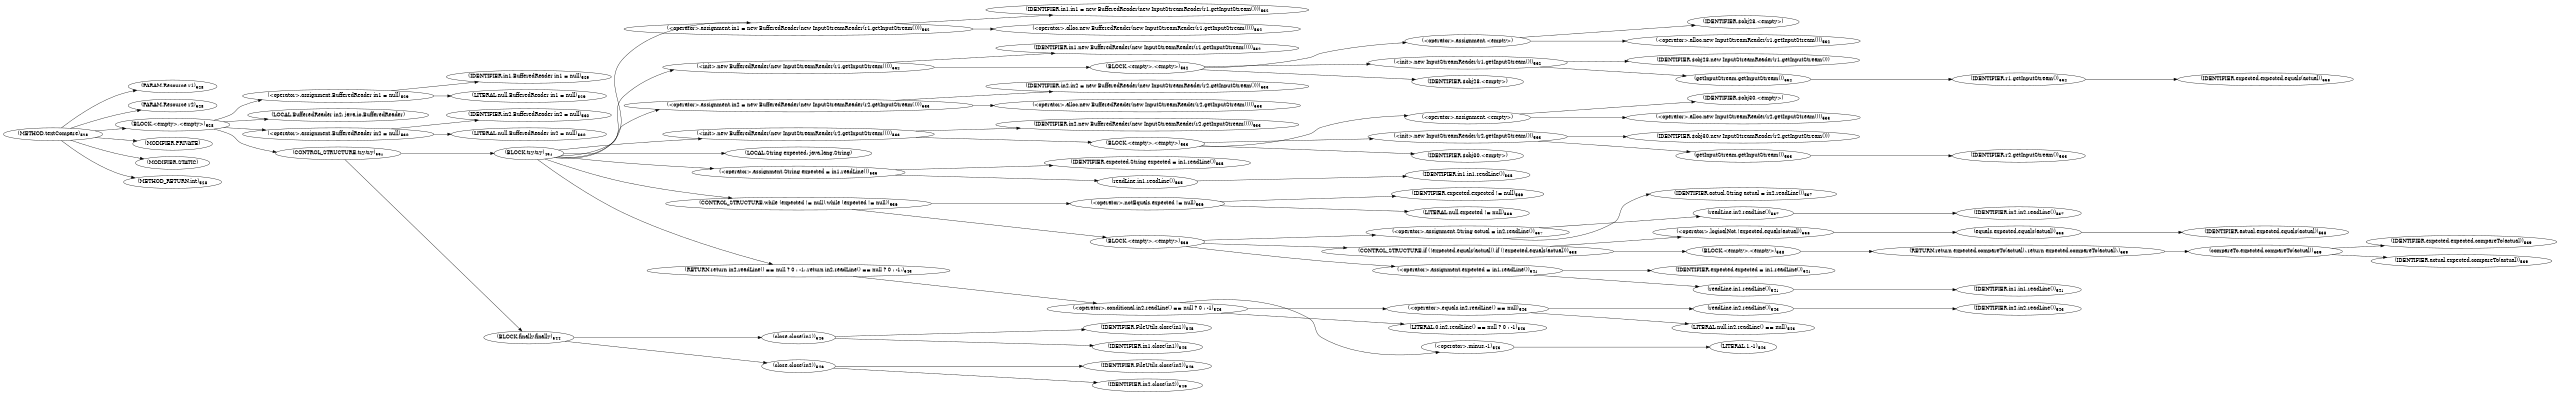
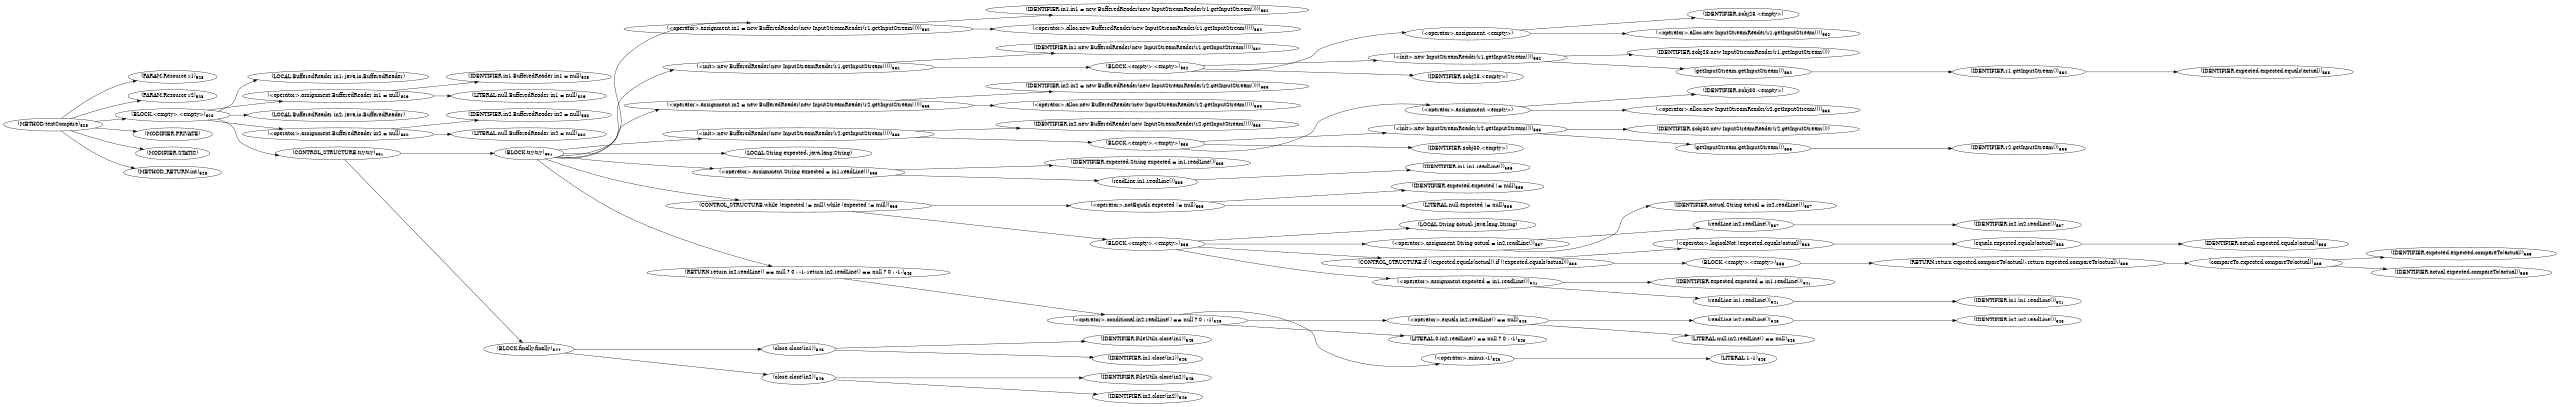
node "(LOCAL,BufferedReader in1: java.io.BufferedReader)": added
node "(BLOCK,try,try)": text "431" -> "531"
node "(LOCAL,String actual: java.lang.String)": added
